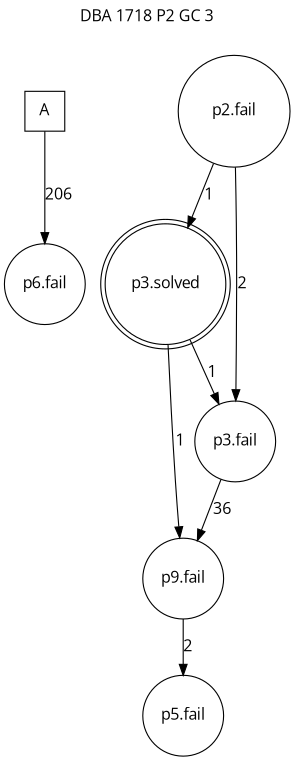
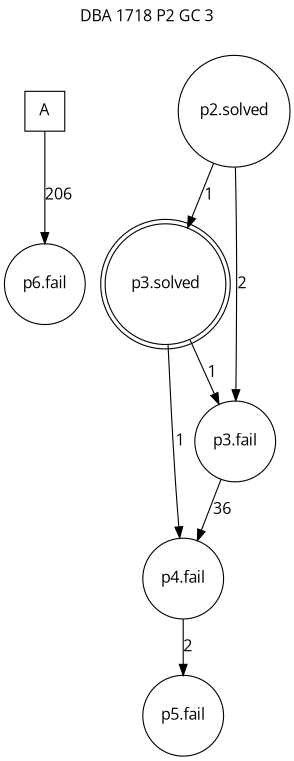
node "p2.fail": label "p2.fail" -> "p2.solved"
node "p9.fail": label "p9.fail" -> "p4.fail"
